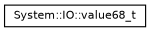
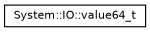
node "System::IO::value68_t": label "System::IO::value68_t" -> "System::IO::value64_t"
